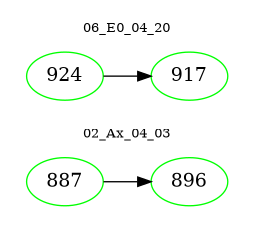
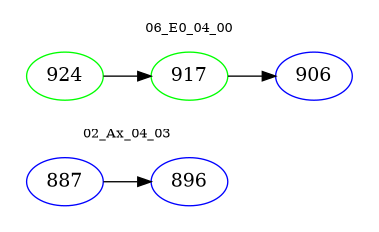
cluster "06_E0_04_20": label "06_E0_04_20" -> "06_E0_04_00"
node "906": added
node "887": color green -> blue
node "896": color green -> blue
